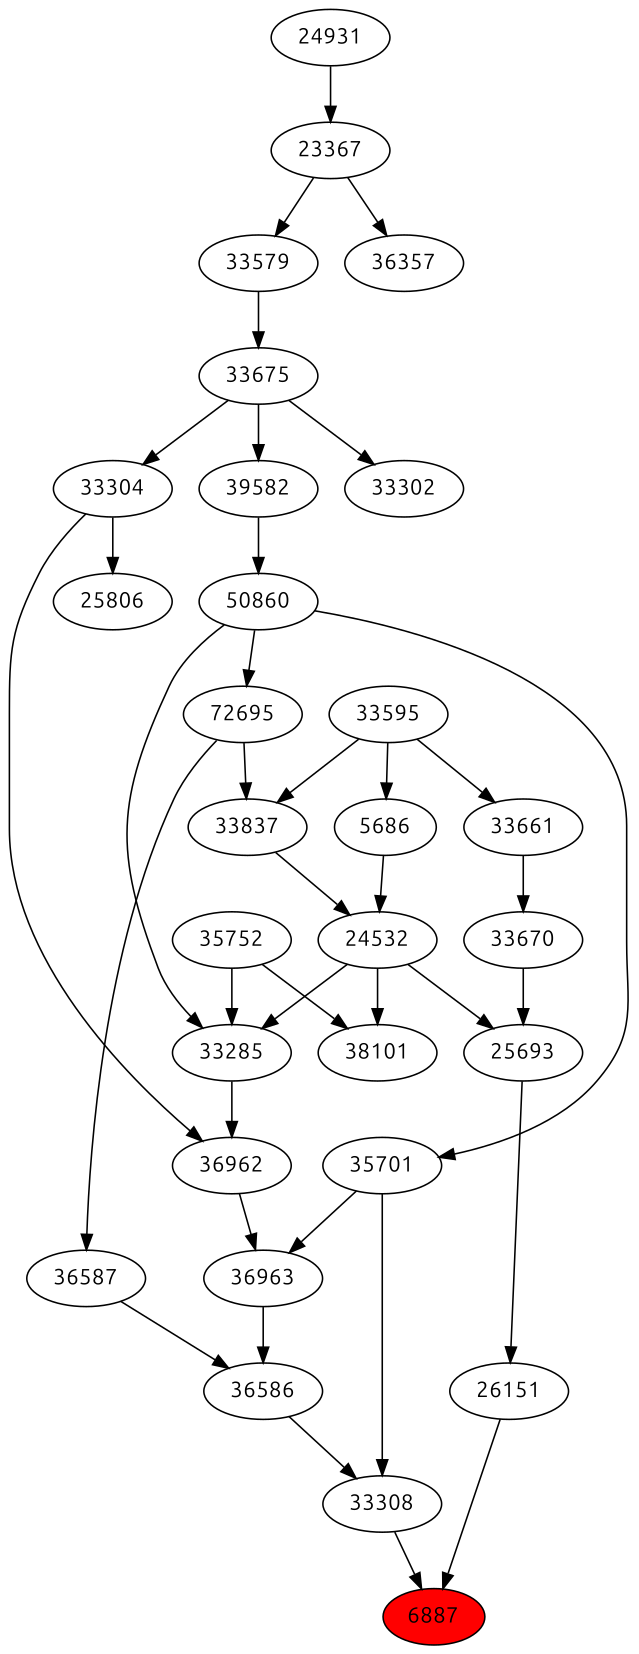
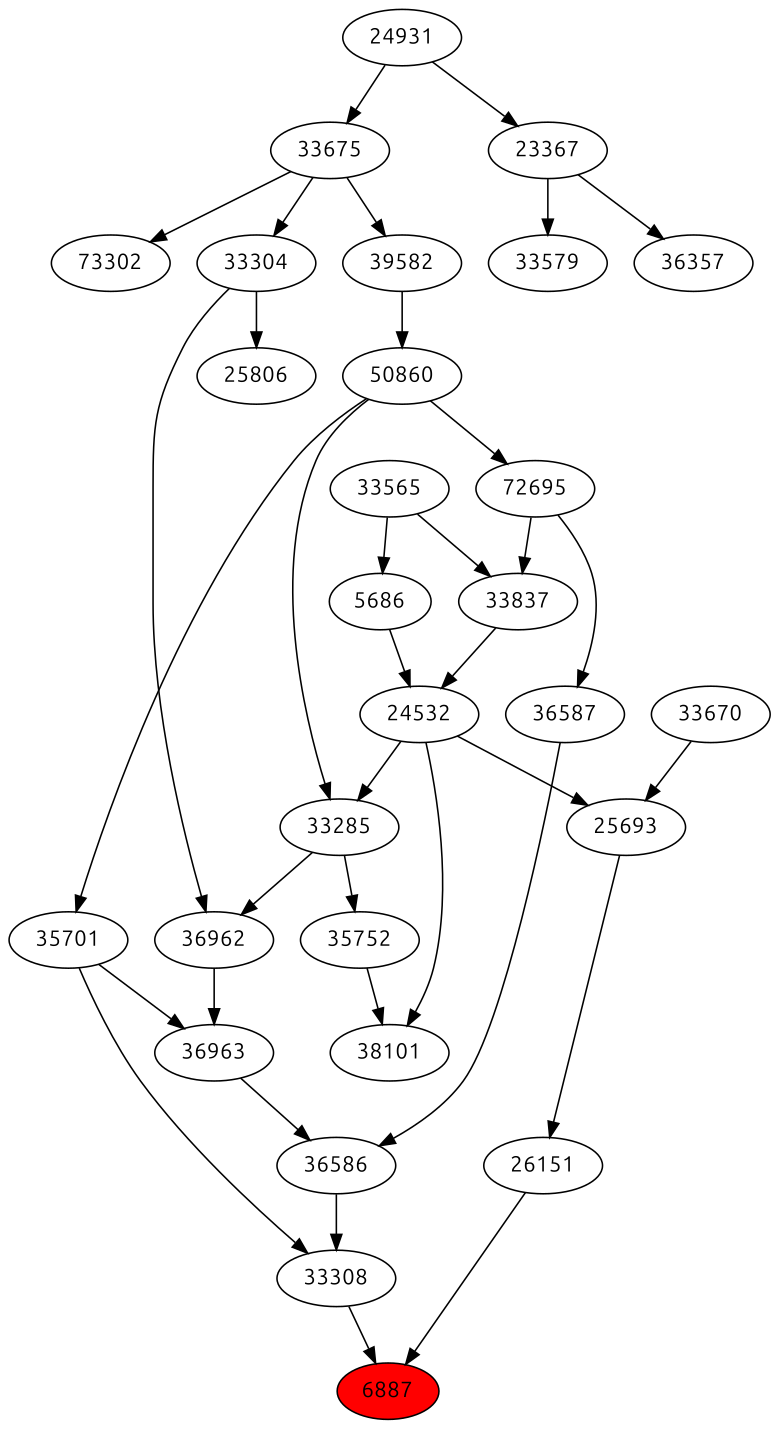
edge "33579" -> "33675": now "24931" -> "33675"
node "33302": label "33302" -> "73302"
node "33595": label "33595" -> "33565"
node "33661": removed
edge "35752" -> "33285": reversed
